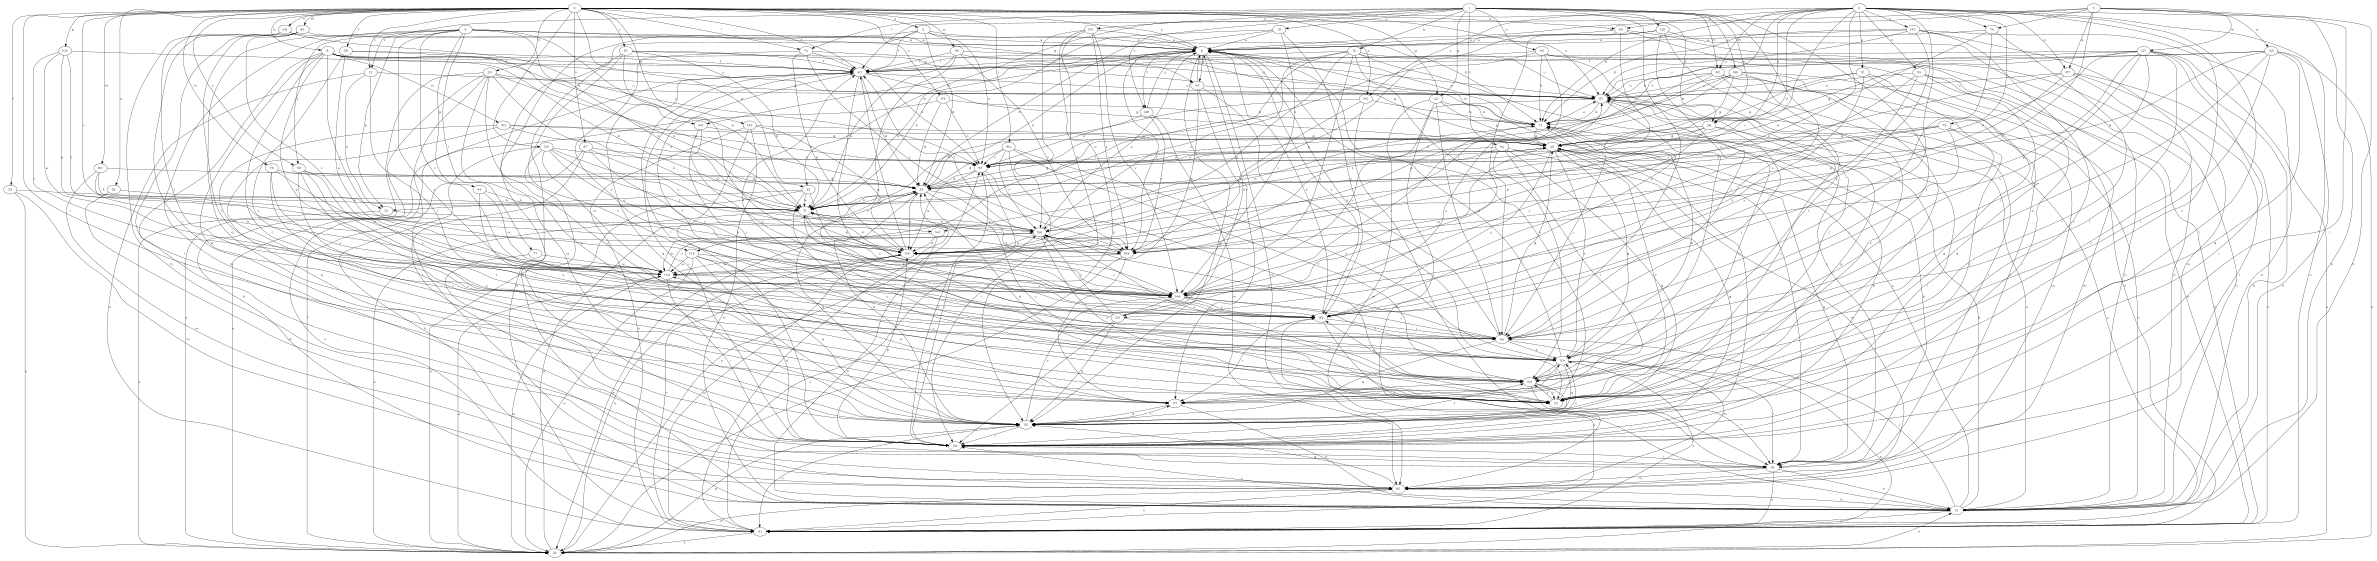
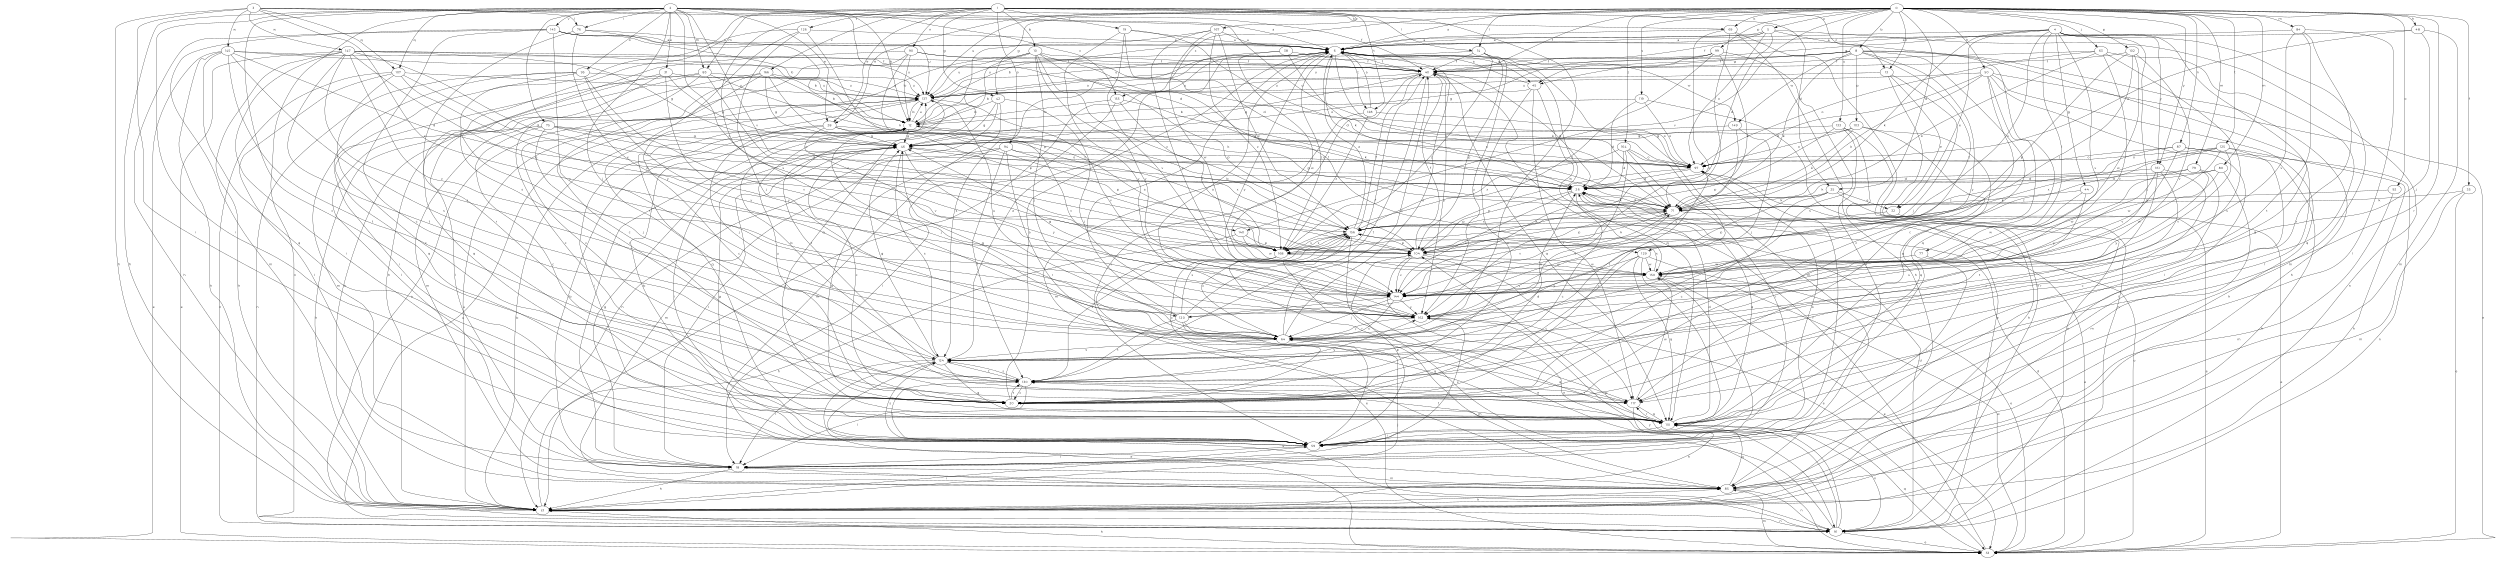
edge "0" -> "38": removed, label "f"
edge "119" -> "33": now "119" -> "91"
edge "110" -> "144": removed, label "v"
